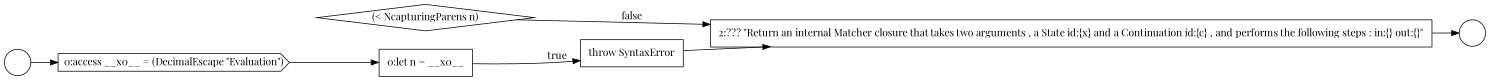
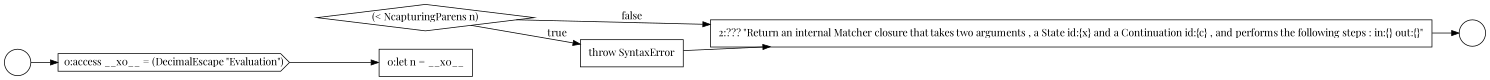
edge "0:let n = __x0__" -> "throw SyntaxError": now "(< NcapturingParens n)" -> "throw SyntaxError"
